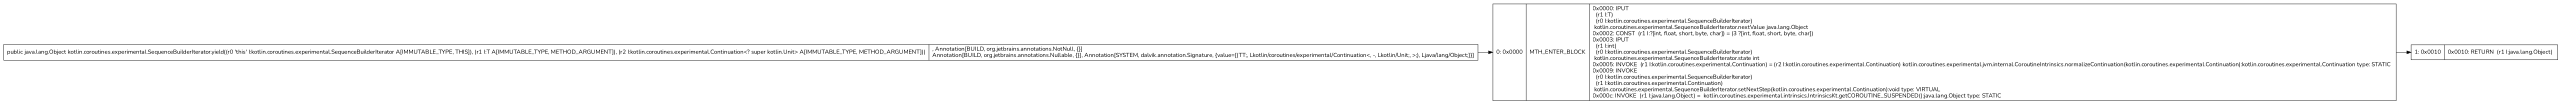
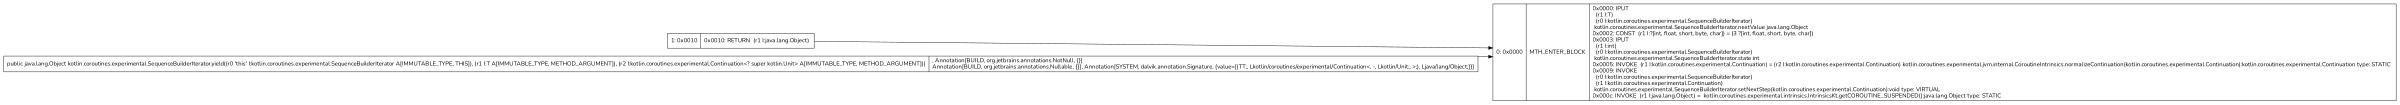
edge "0: 0x0000" -> "1: 0x0010": reversed
